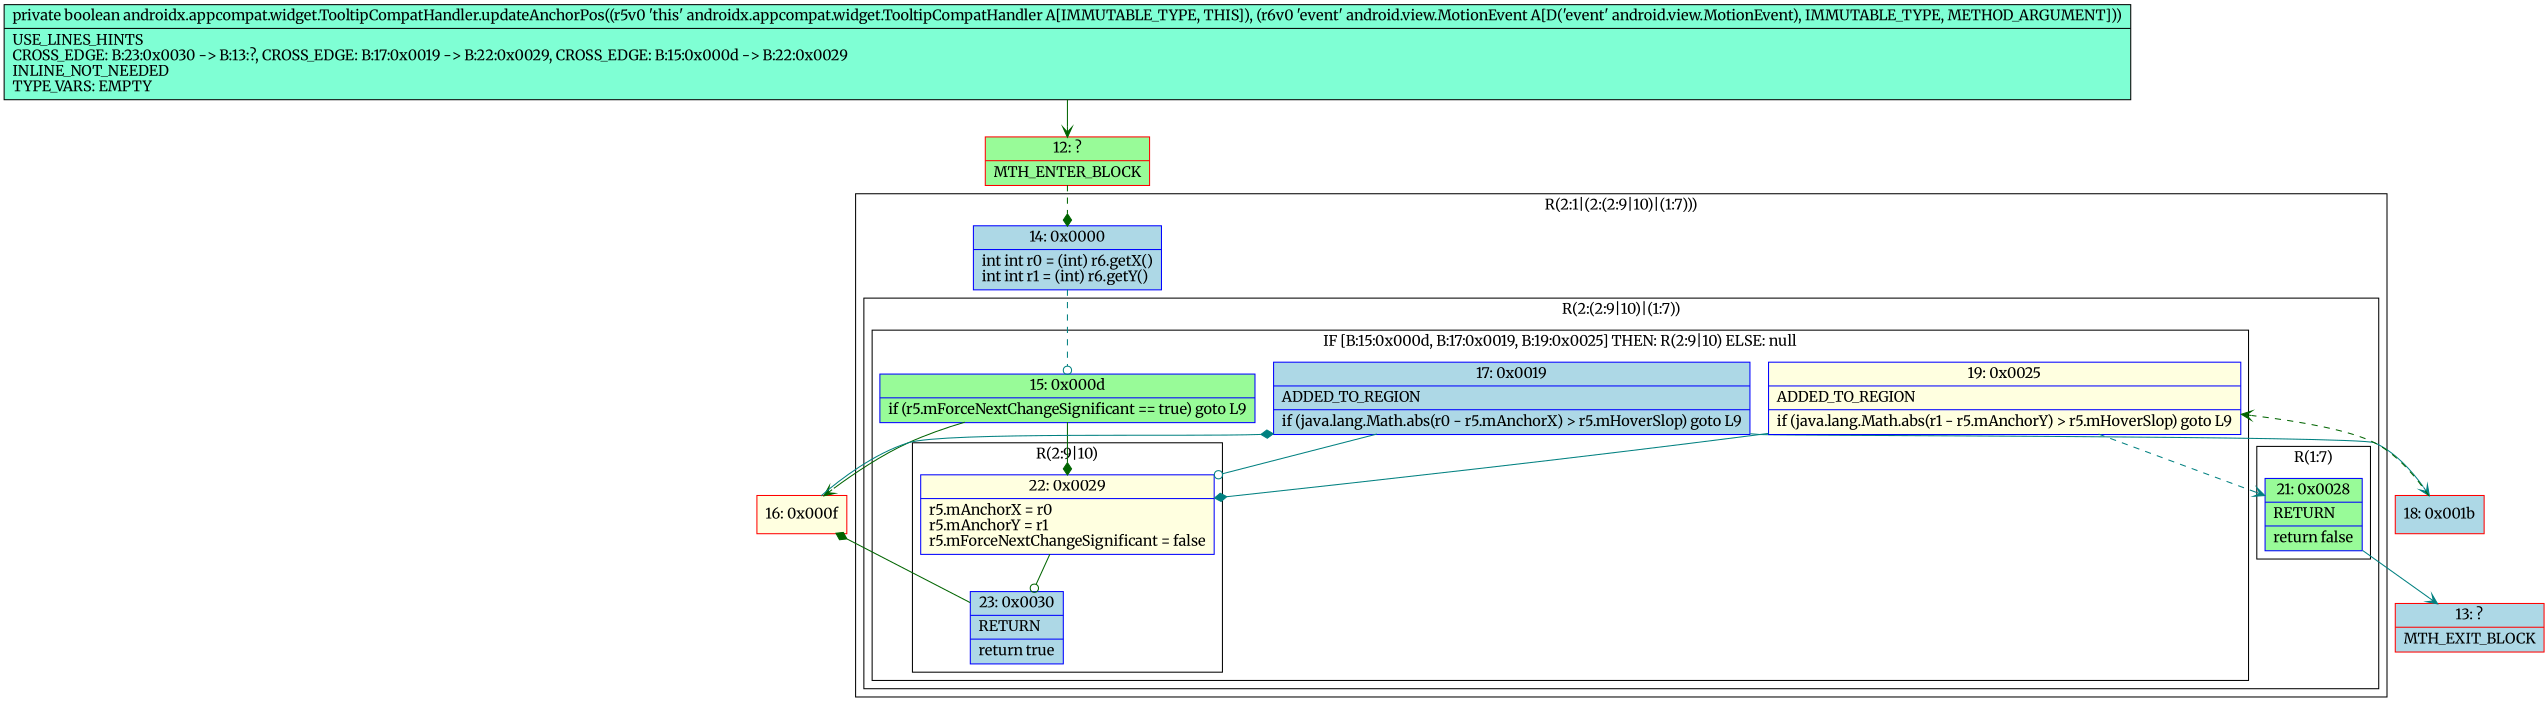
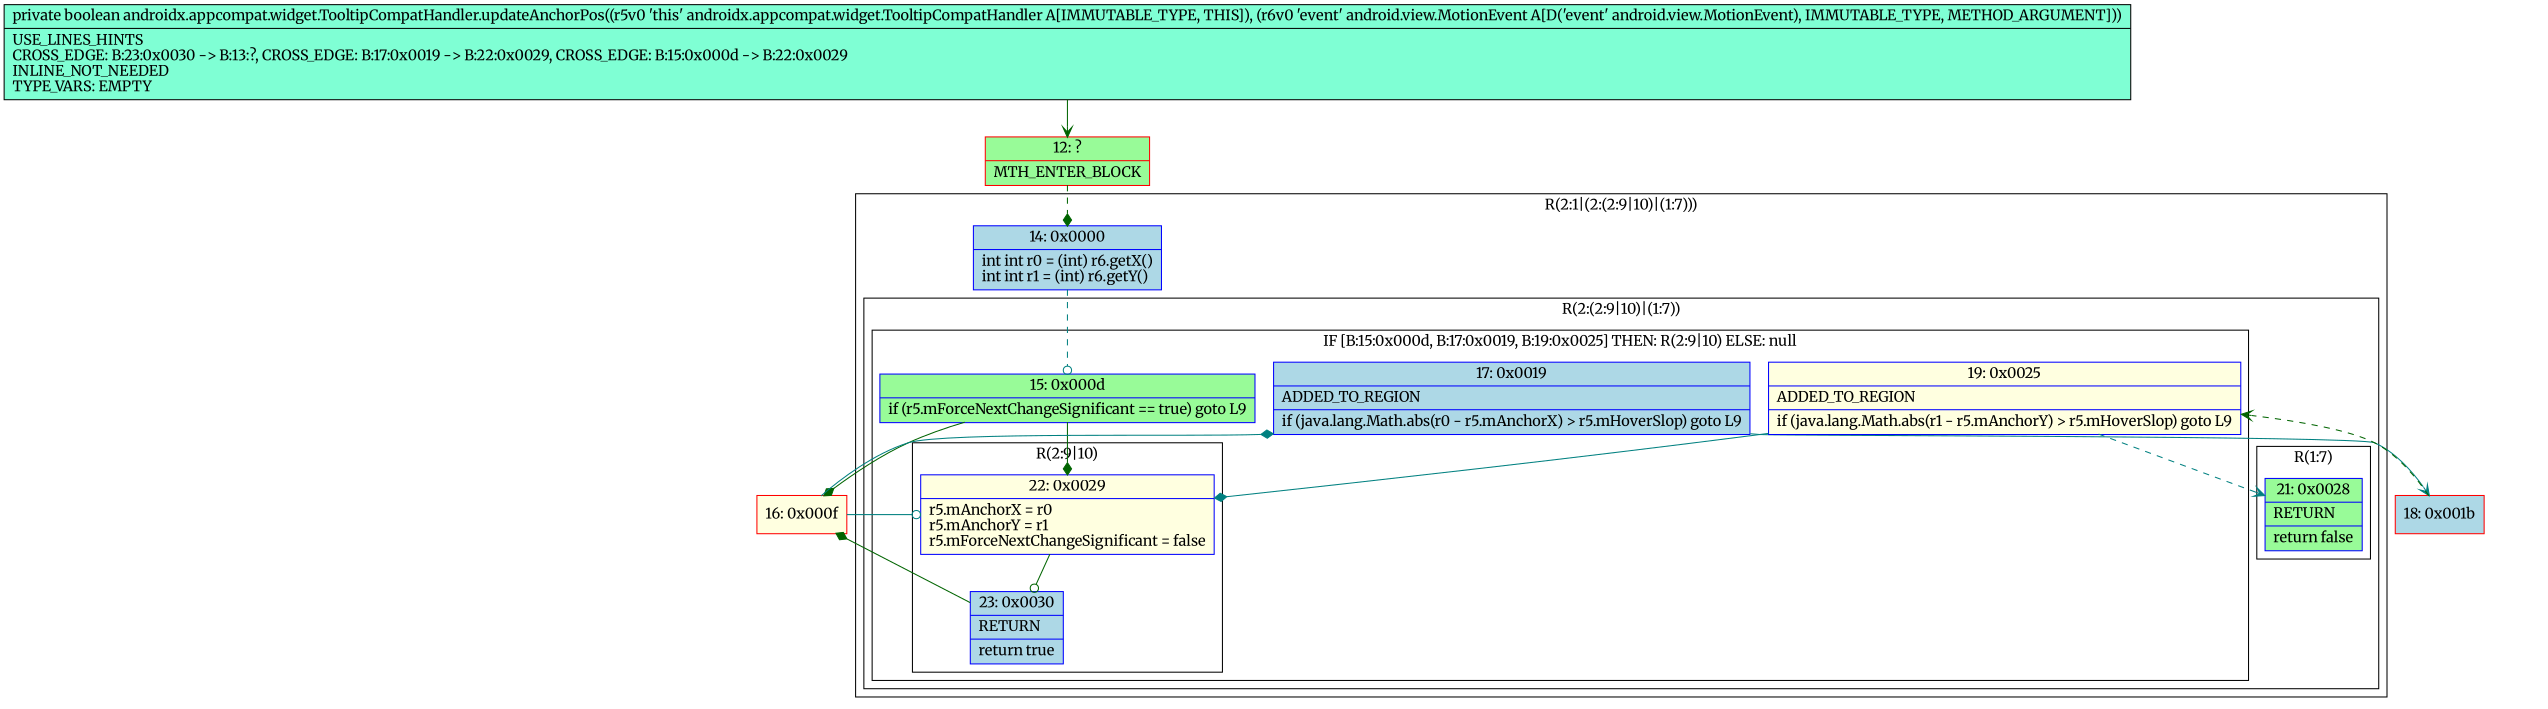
edge "15: 0x000d" -> "16: 0x000f": arrowhead vee -> diamond
edge "17: 0x0019" -> "22: 0x0029": now "16: 0x000f" -> "22: 0x0029"
node "13: ?": removed
